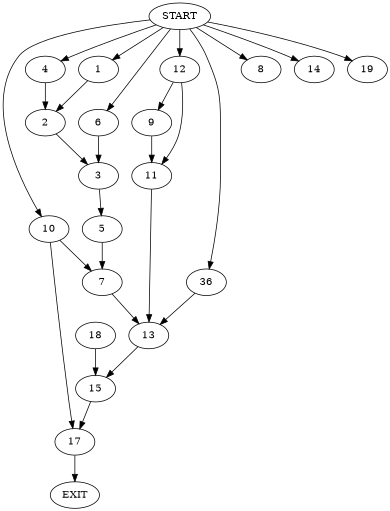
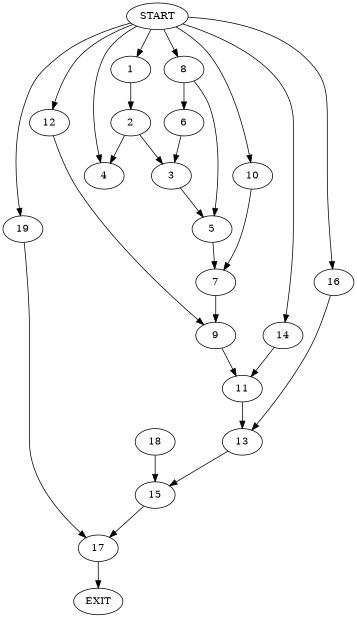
edge "START" -> "6": now "8" -> "6"
edge "4" -> "2": reversed
edge "12" -> "11": now "14" -> "11"
edge "8" -> "5": added
node "36": label "36" -> "16"
edge "7" -> "13": now "7" -> "9"
edge "10" -> "17": now "19" -> "17"
